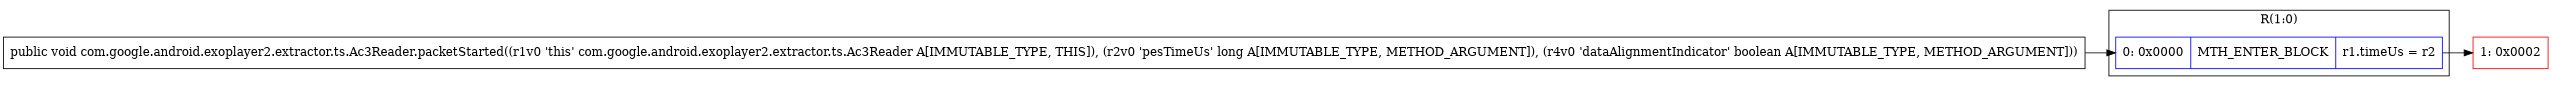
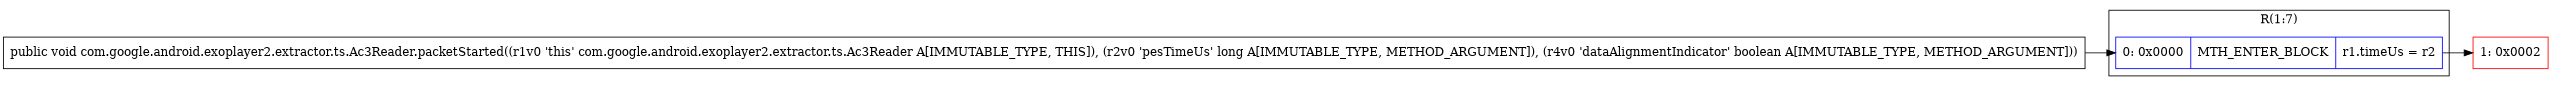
cluster "R(1:0)": label "R(1:0)" -> "R(1:7)"
